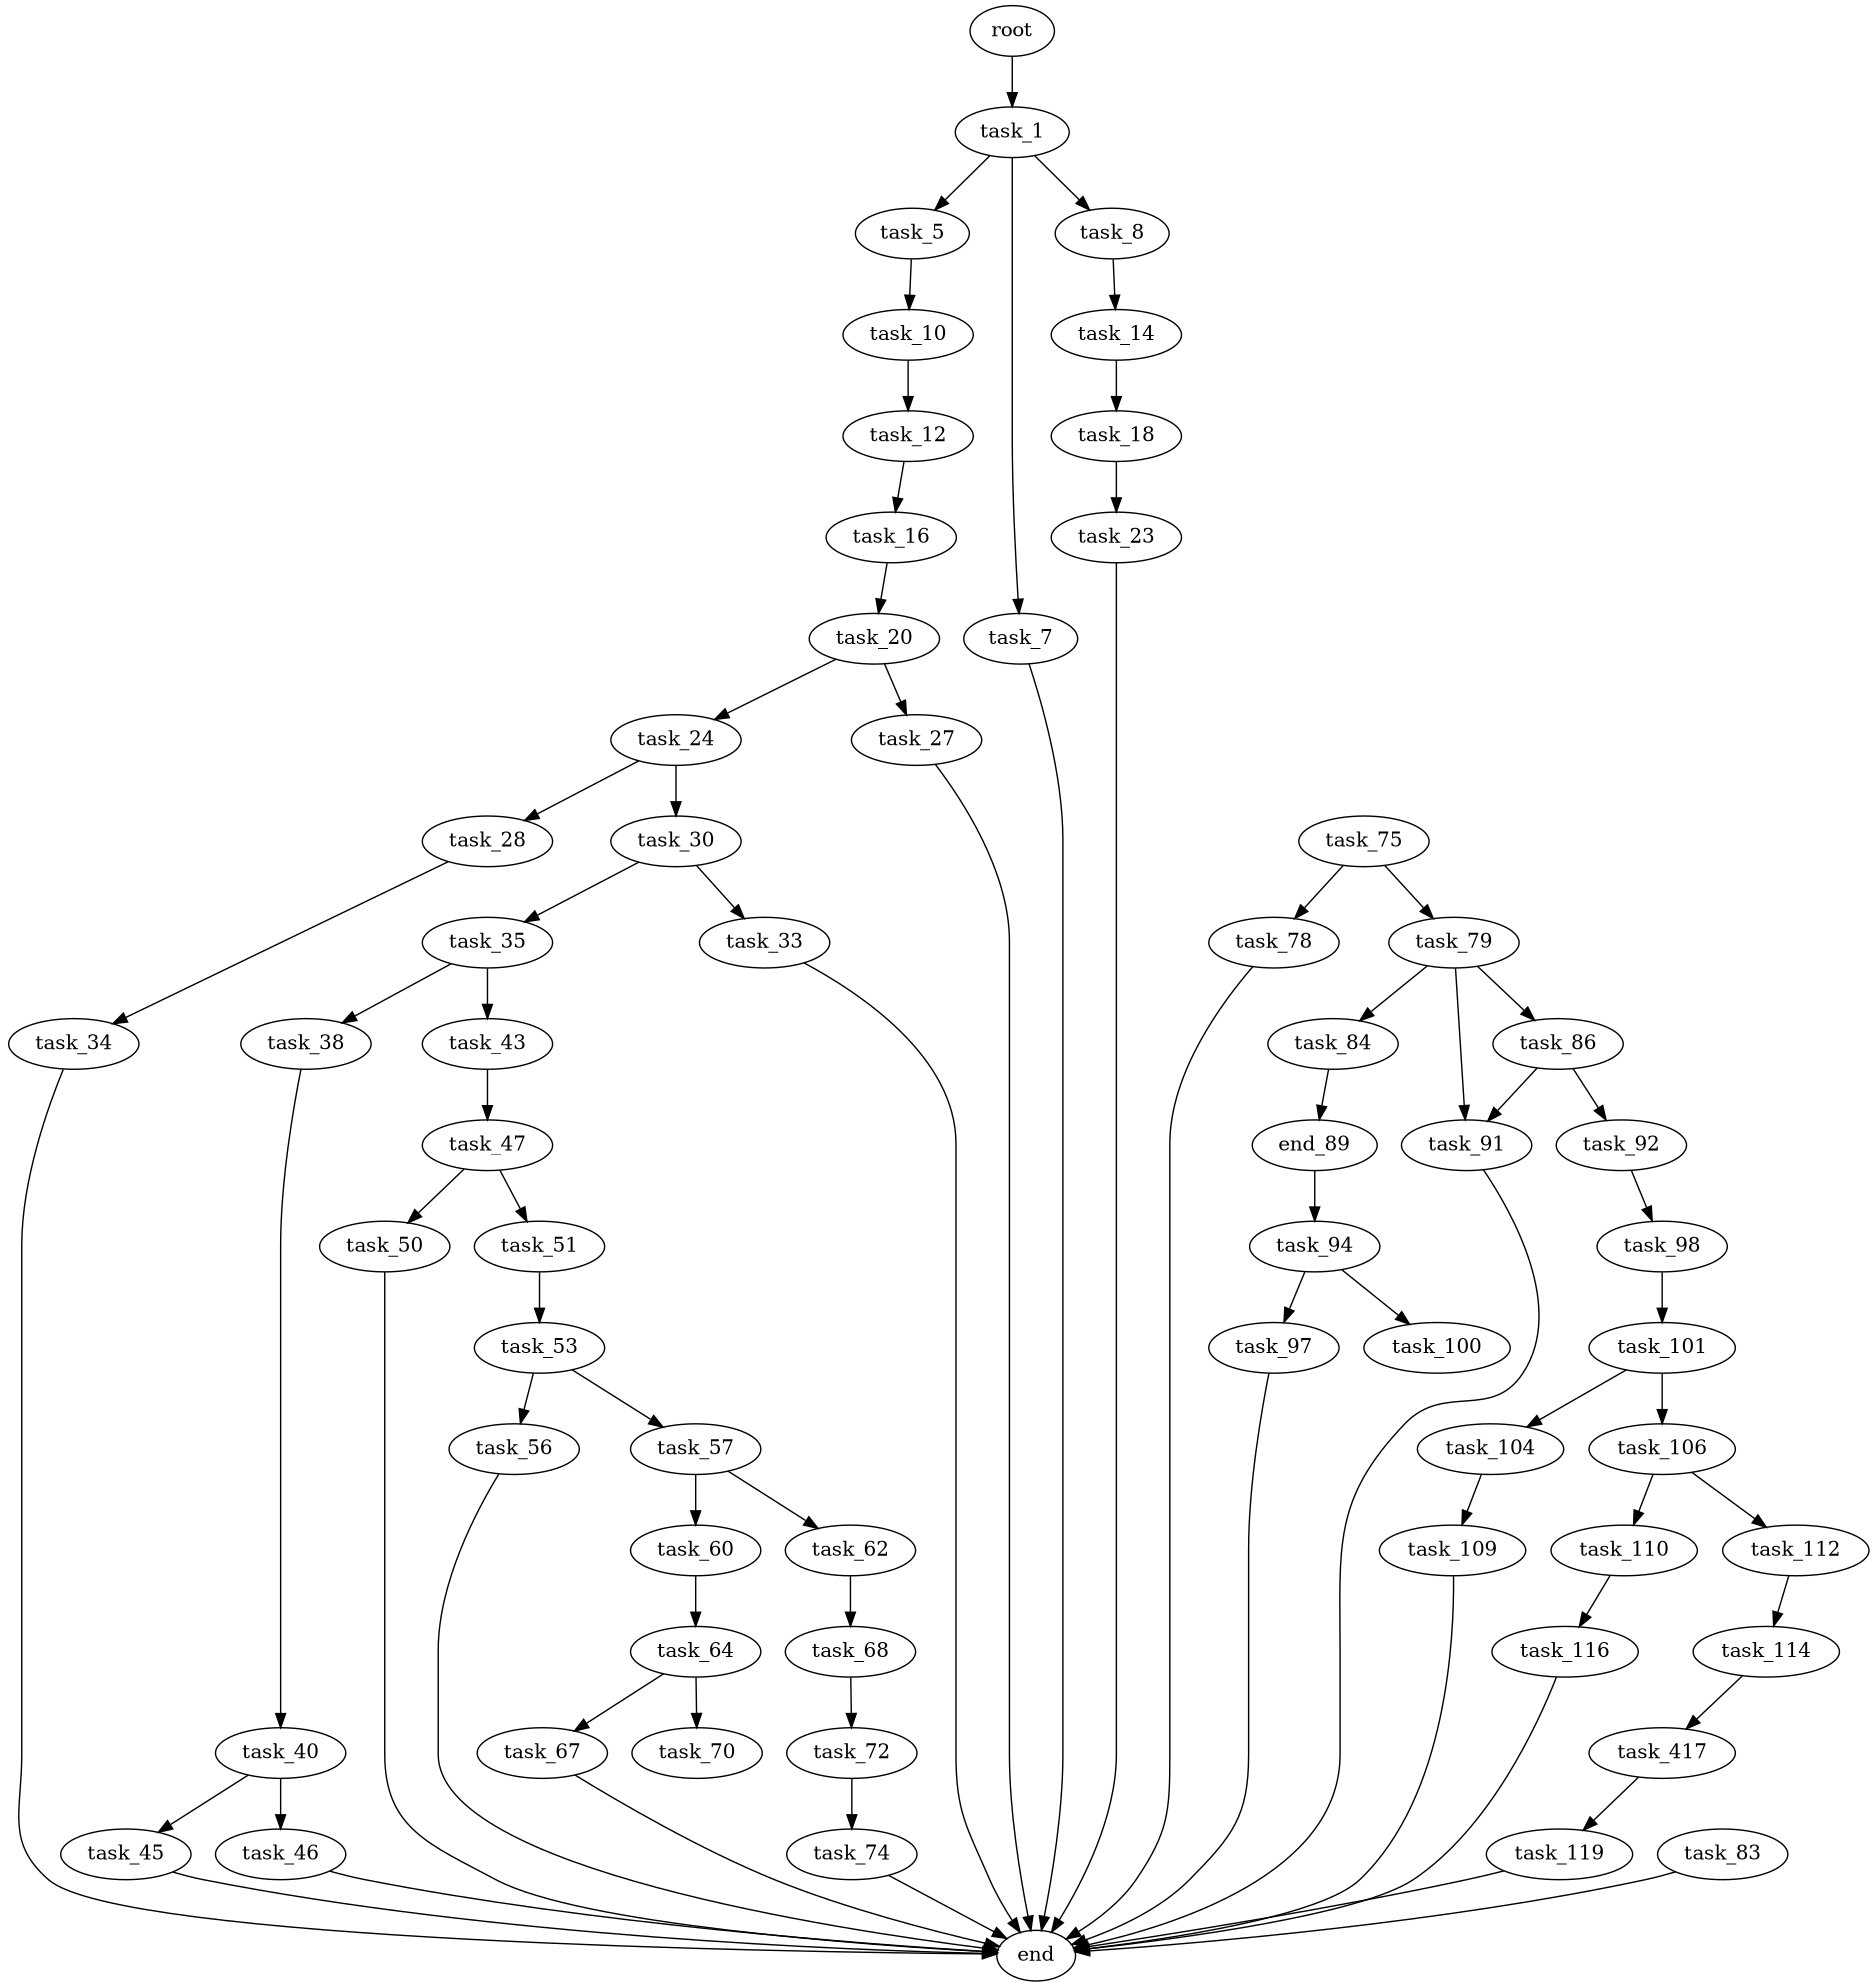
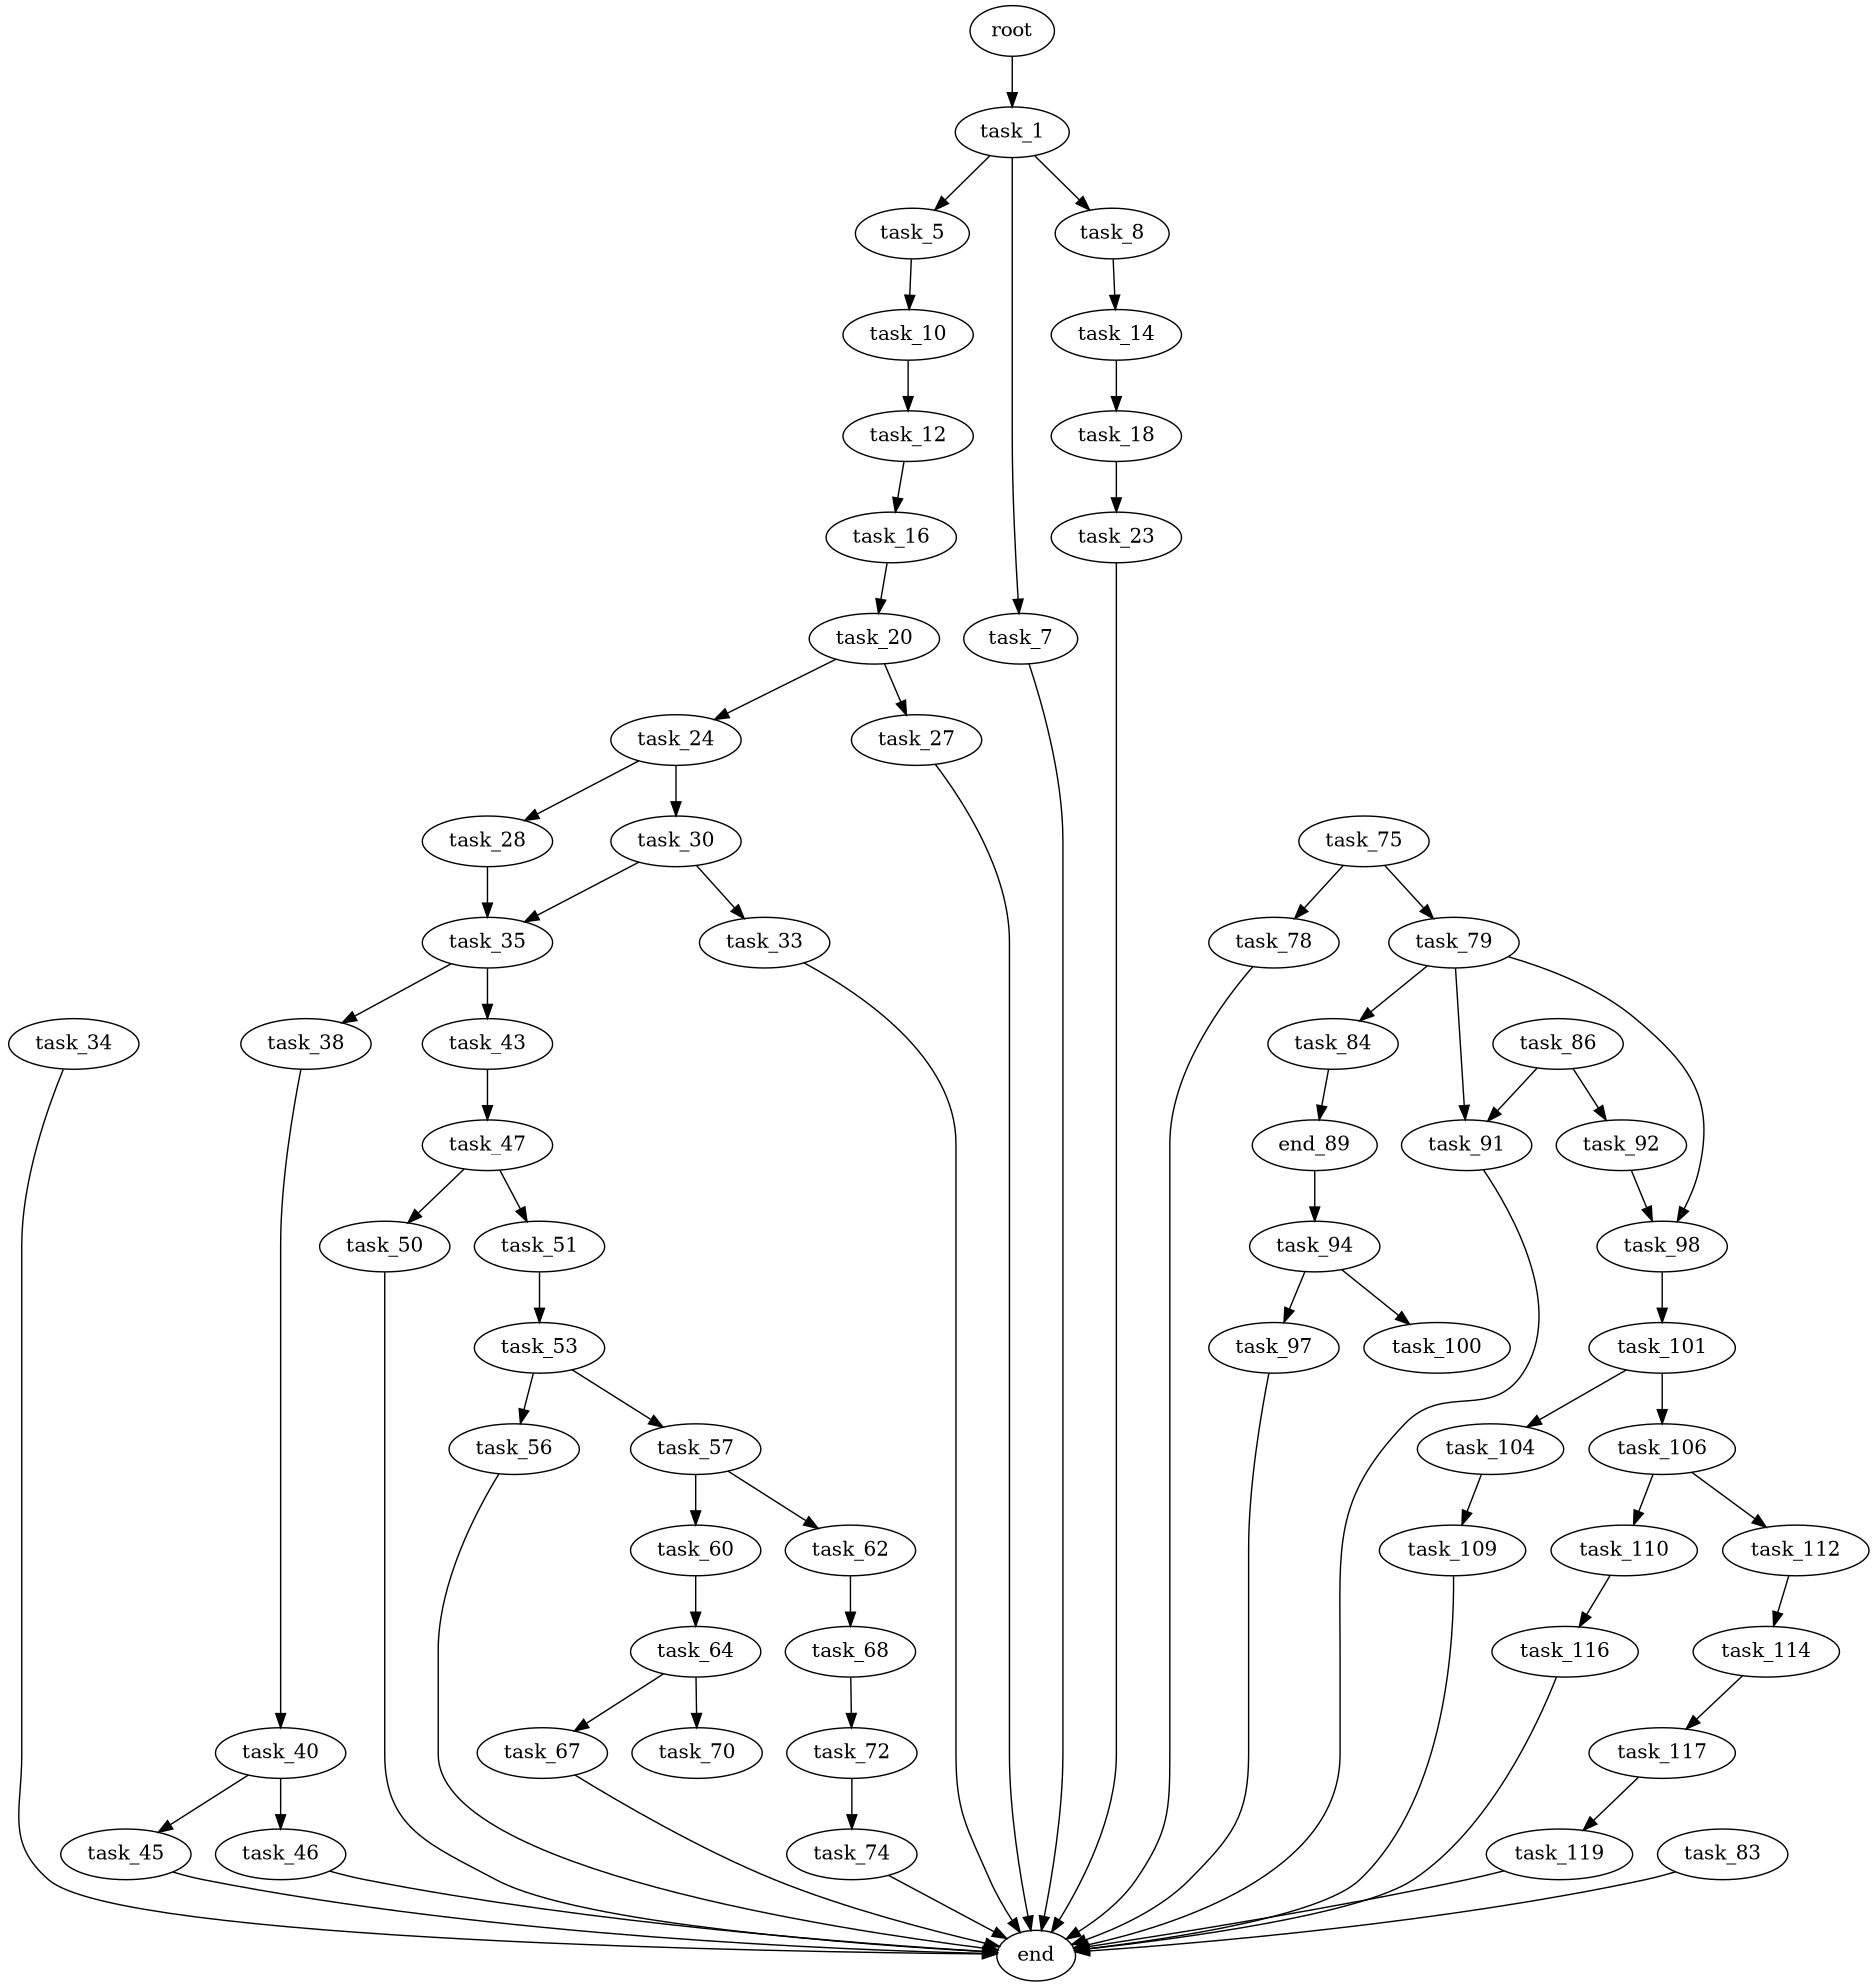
edge "task_28" -> "task_34": now "task_28" -> "task_35"
edge "task_79" -> "task_86": now "task_79" -> "task_98"
node "task_417": label "task_417" -> "task_117"
